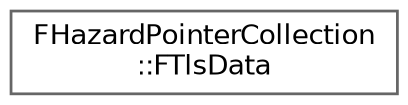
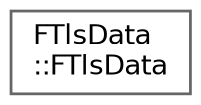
node "FHazardPointerCollection ::FTlsData": label "FHazardPointerCollection ::FTlsData" -> "FTlsData ::FTlsData"
